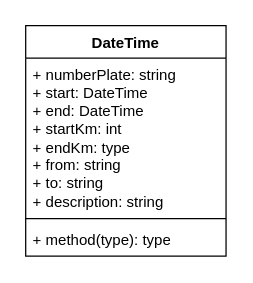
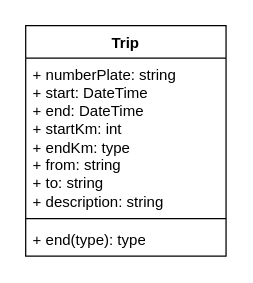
node "DateTime": label "DateTime" -> "Trip"
node "+ method(type): type": label "+ method(type): type" -> "+ end(type): type"
